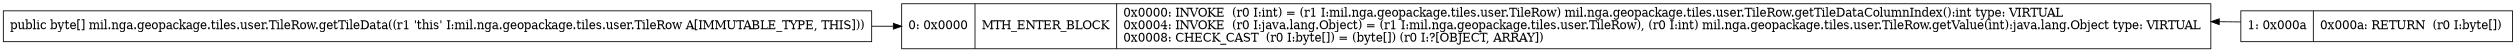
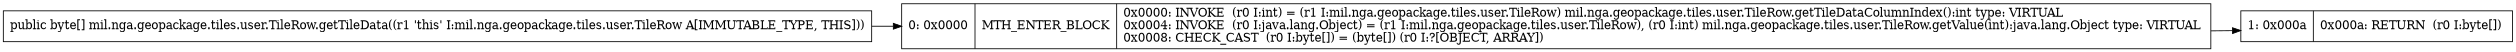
edge "1: 0x000a" -> "0: 0x0000": reversed
